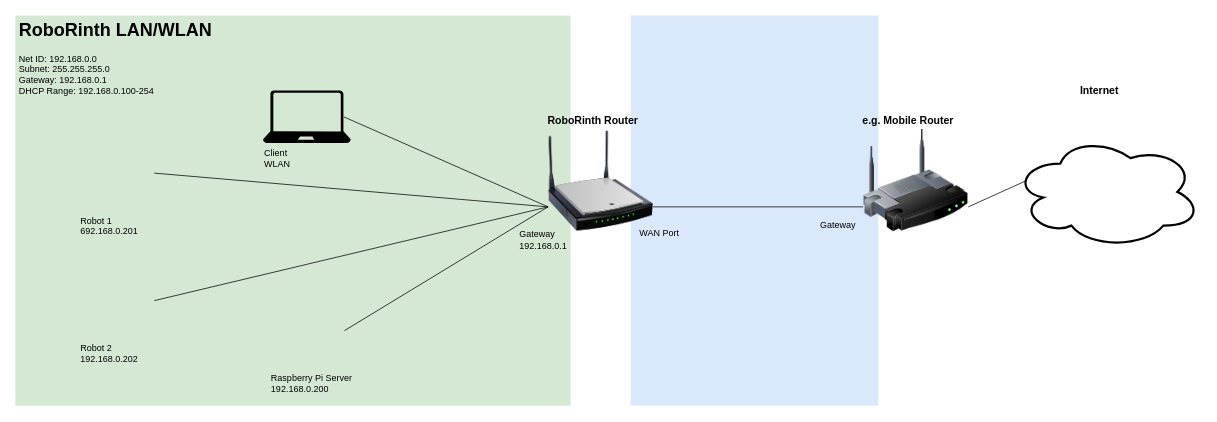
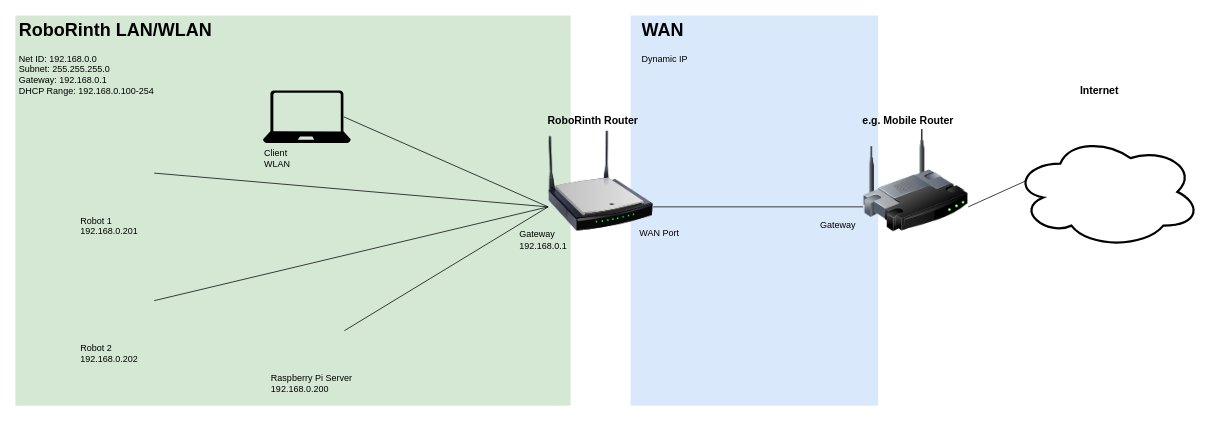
node "WAN Dynamic IP": added
node "Robot 1 692.168.0.201": label "Robot 1 692.168.0.201" -> "Robot 1 192.168.0.201"
